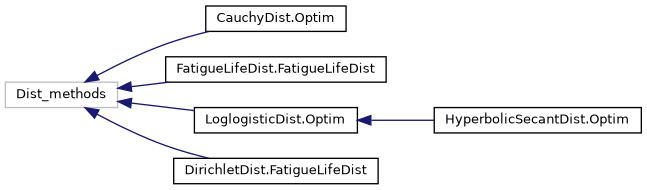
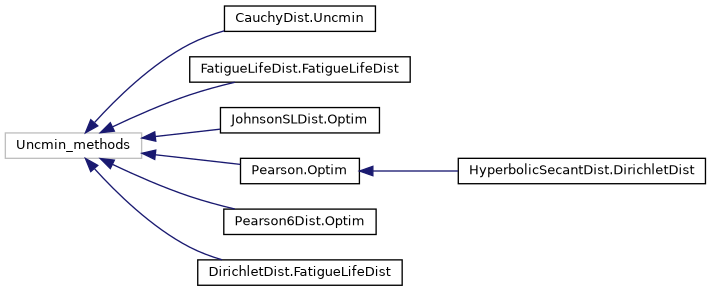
node "CauchyDist.Optim": label "CauchyDist.Optim" -> "CauchyDist.Uncmin"
node "Dist_methods": label "Dist_methods" -> "Uncmin_methods"
node "LoglogisticDist.Optim": label "LoglogisticDist.Optim" -> "Pearson.Optim"
node "JohnsonSLDist.Optim": added
node "HyperbolicSecantDist.Optim": label "HyperbolicSecantDist.Optim" -> "HyperbolicSecantDist.DirichletDist"
node "Pearson6Dist.Optim": added
